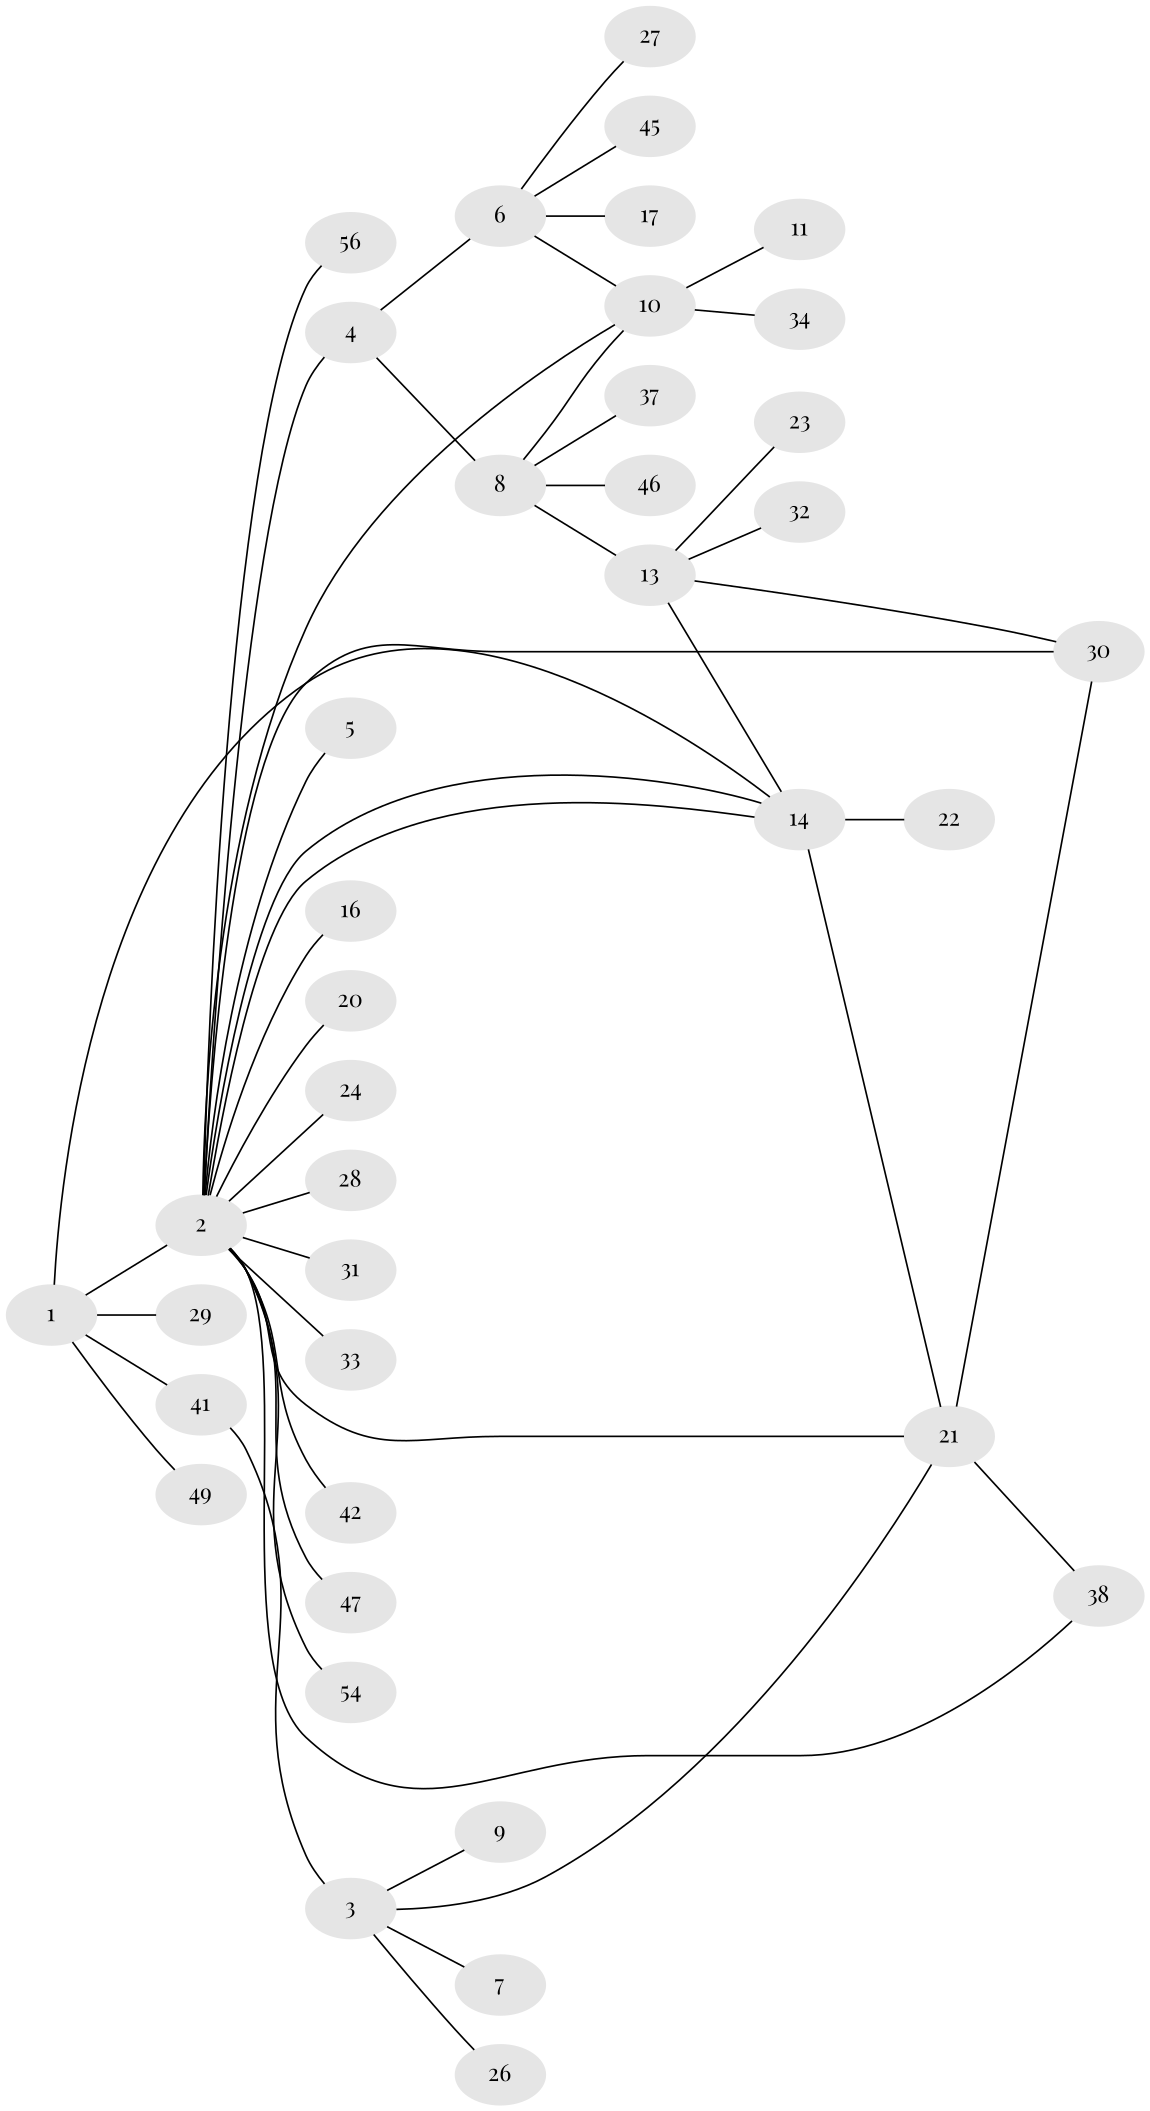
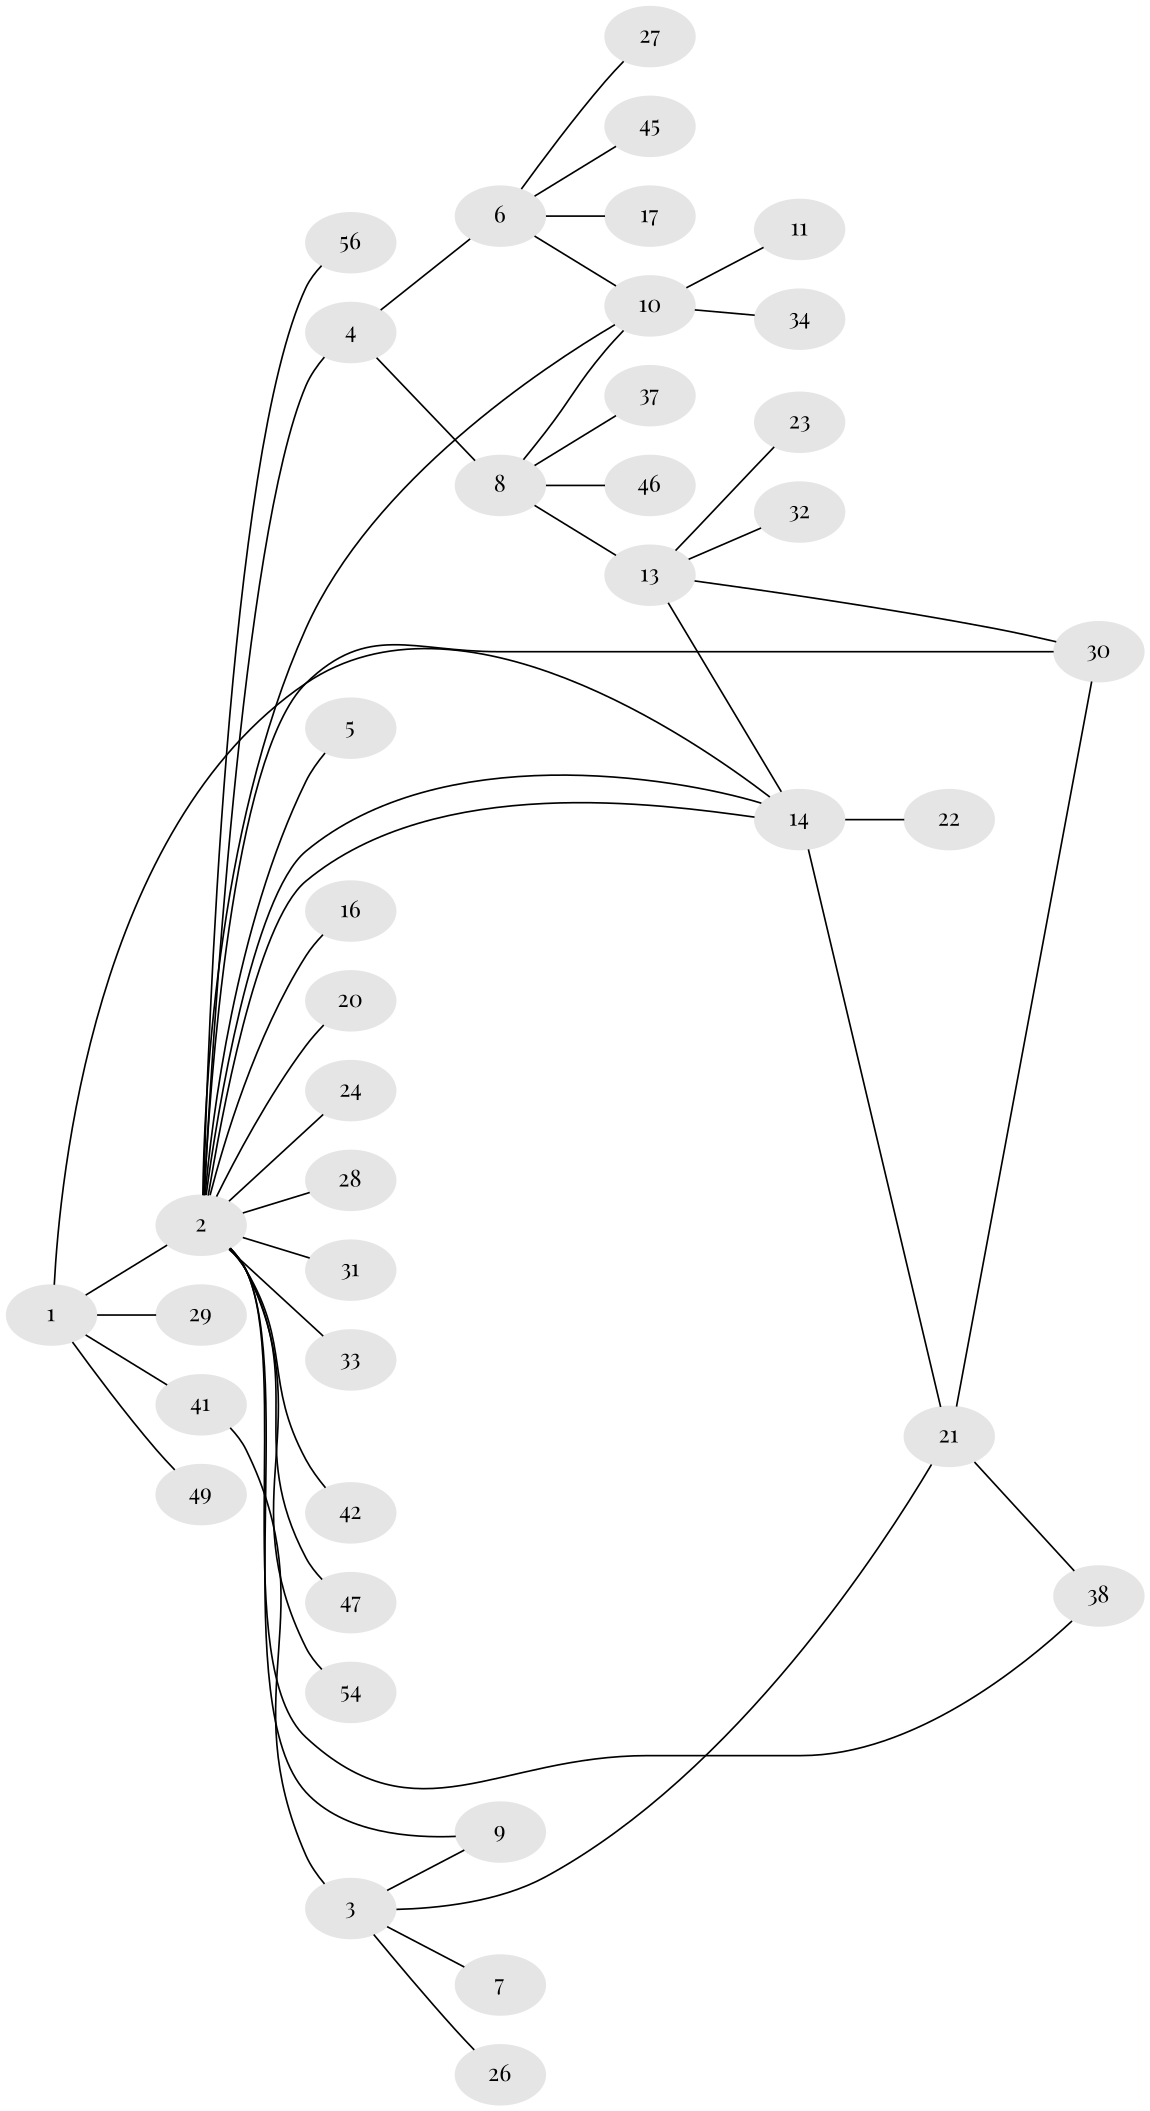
edge "2" -- "21": now "2" -- "9"
